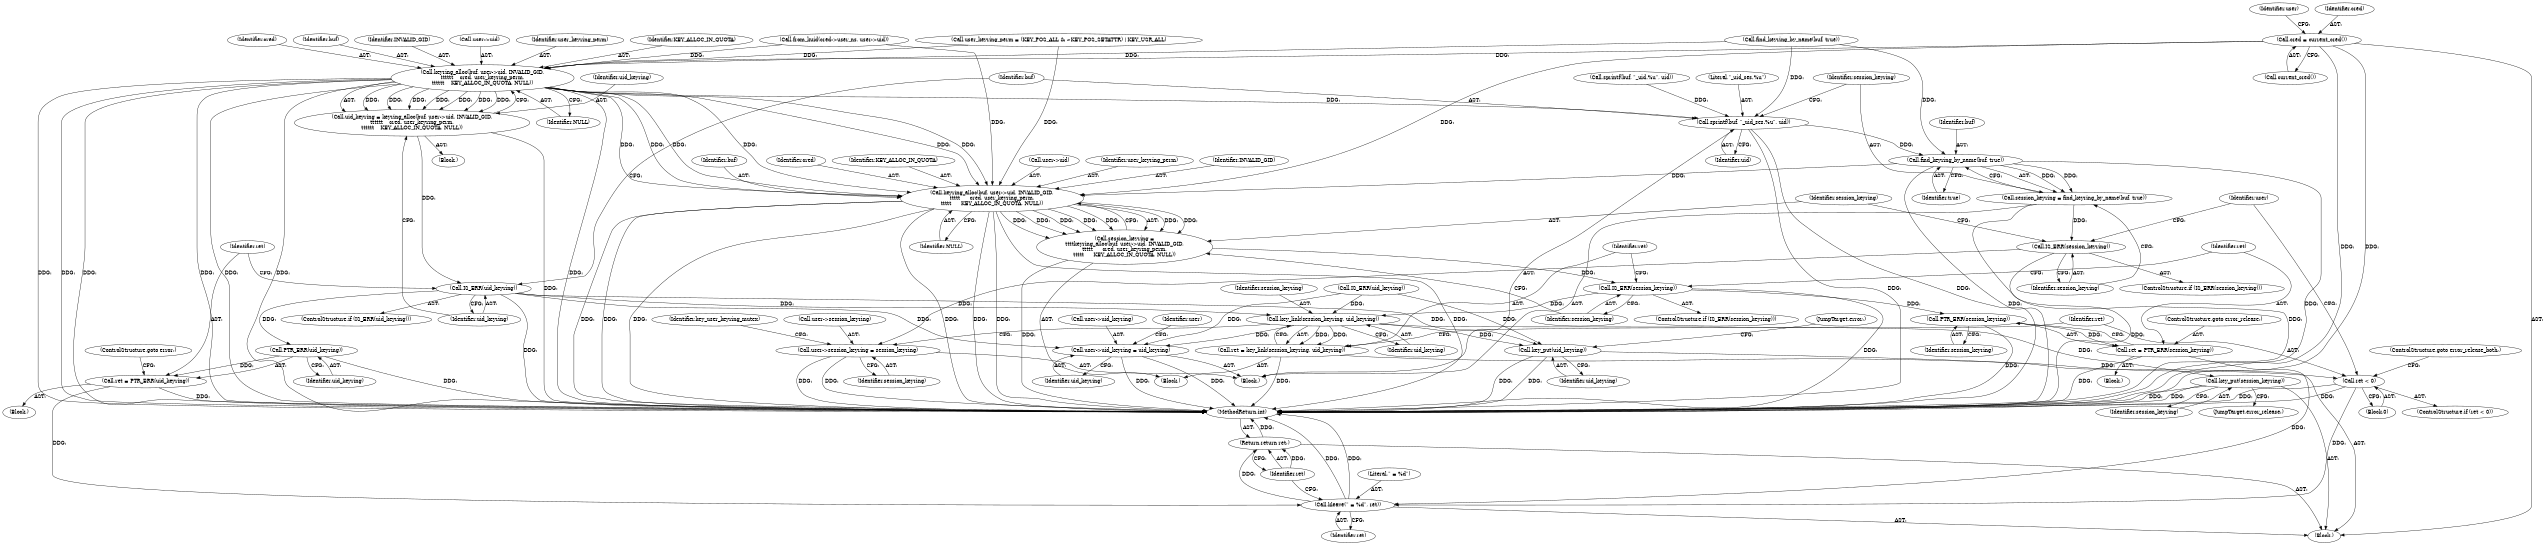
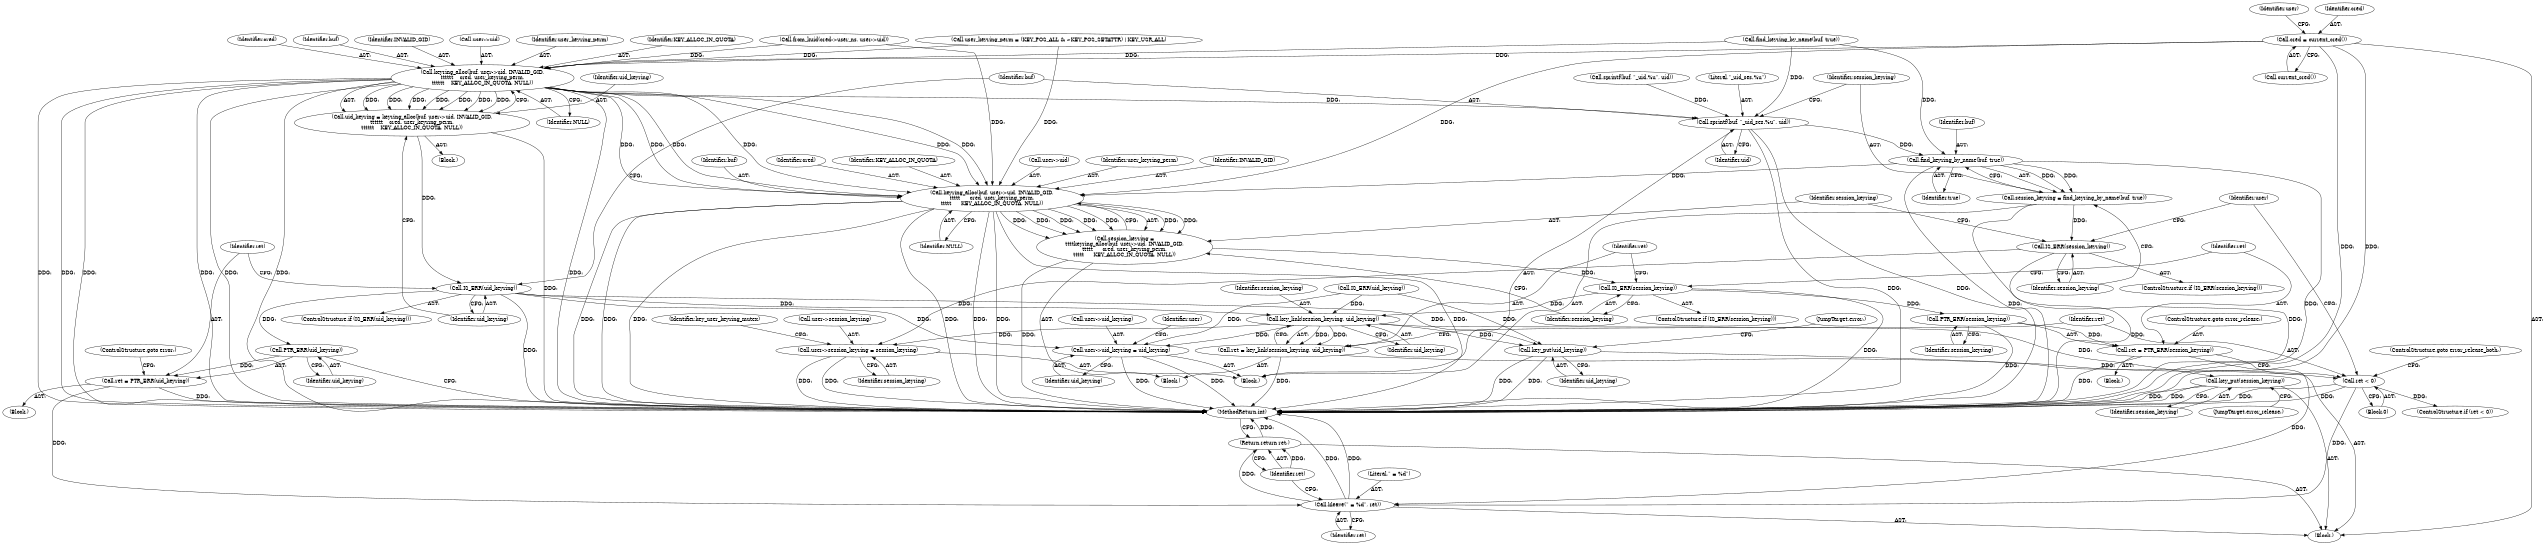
edge "(Call,ret = PTR_ERR(session_keyring))" -> "(Call,PTR_ERR(session_keyring))": now "(Call,ret = PTR_ERR(session_keyring))" -> "(Call,ret < 0)"
edge "(Call,key_link(session_keyring, uid_keyring))" -> "(Call,user->session_keyring = session_keyring)": label "CFG: " -> "DDG: "
edge "(Call,PTR_ERR(uid_keyring))" -> "(MethodReturn,int)": label "DDG: " -> "CFG: "
edge "(Call,key_put(session_keyring))" -> "(JumpTarget,error_release:)": reversed
edge "(Call,ret < 0)" -> "(ControlStructure,if (ret < 0))": label "AST: " -> "DDG: "
edge "(MethodReturn,int)" -> "(Return,return ret;)": label "AST: " -> "CFG: "
